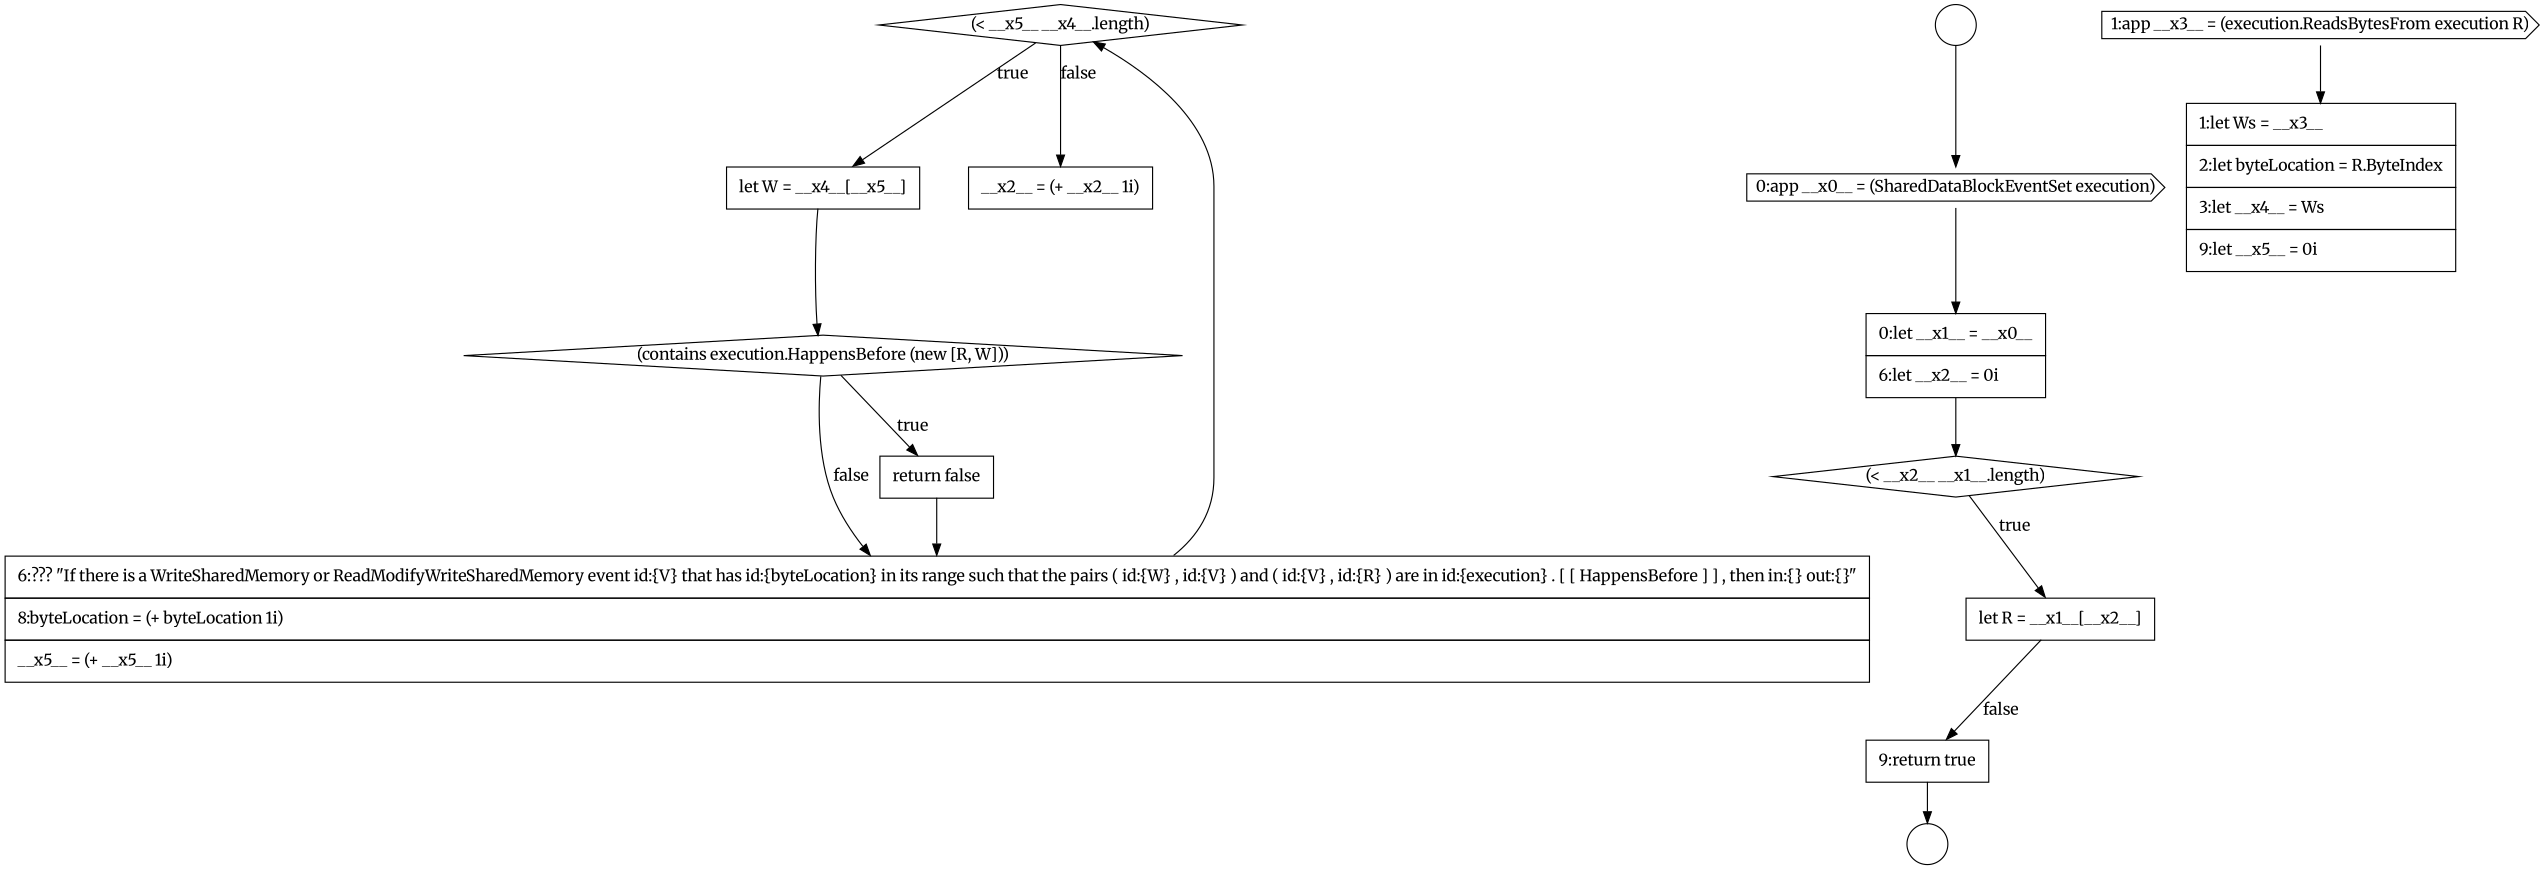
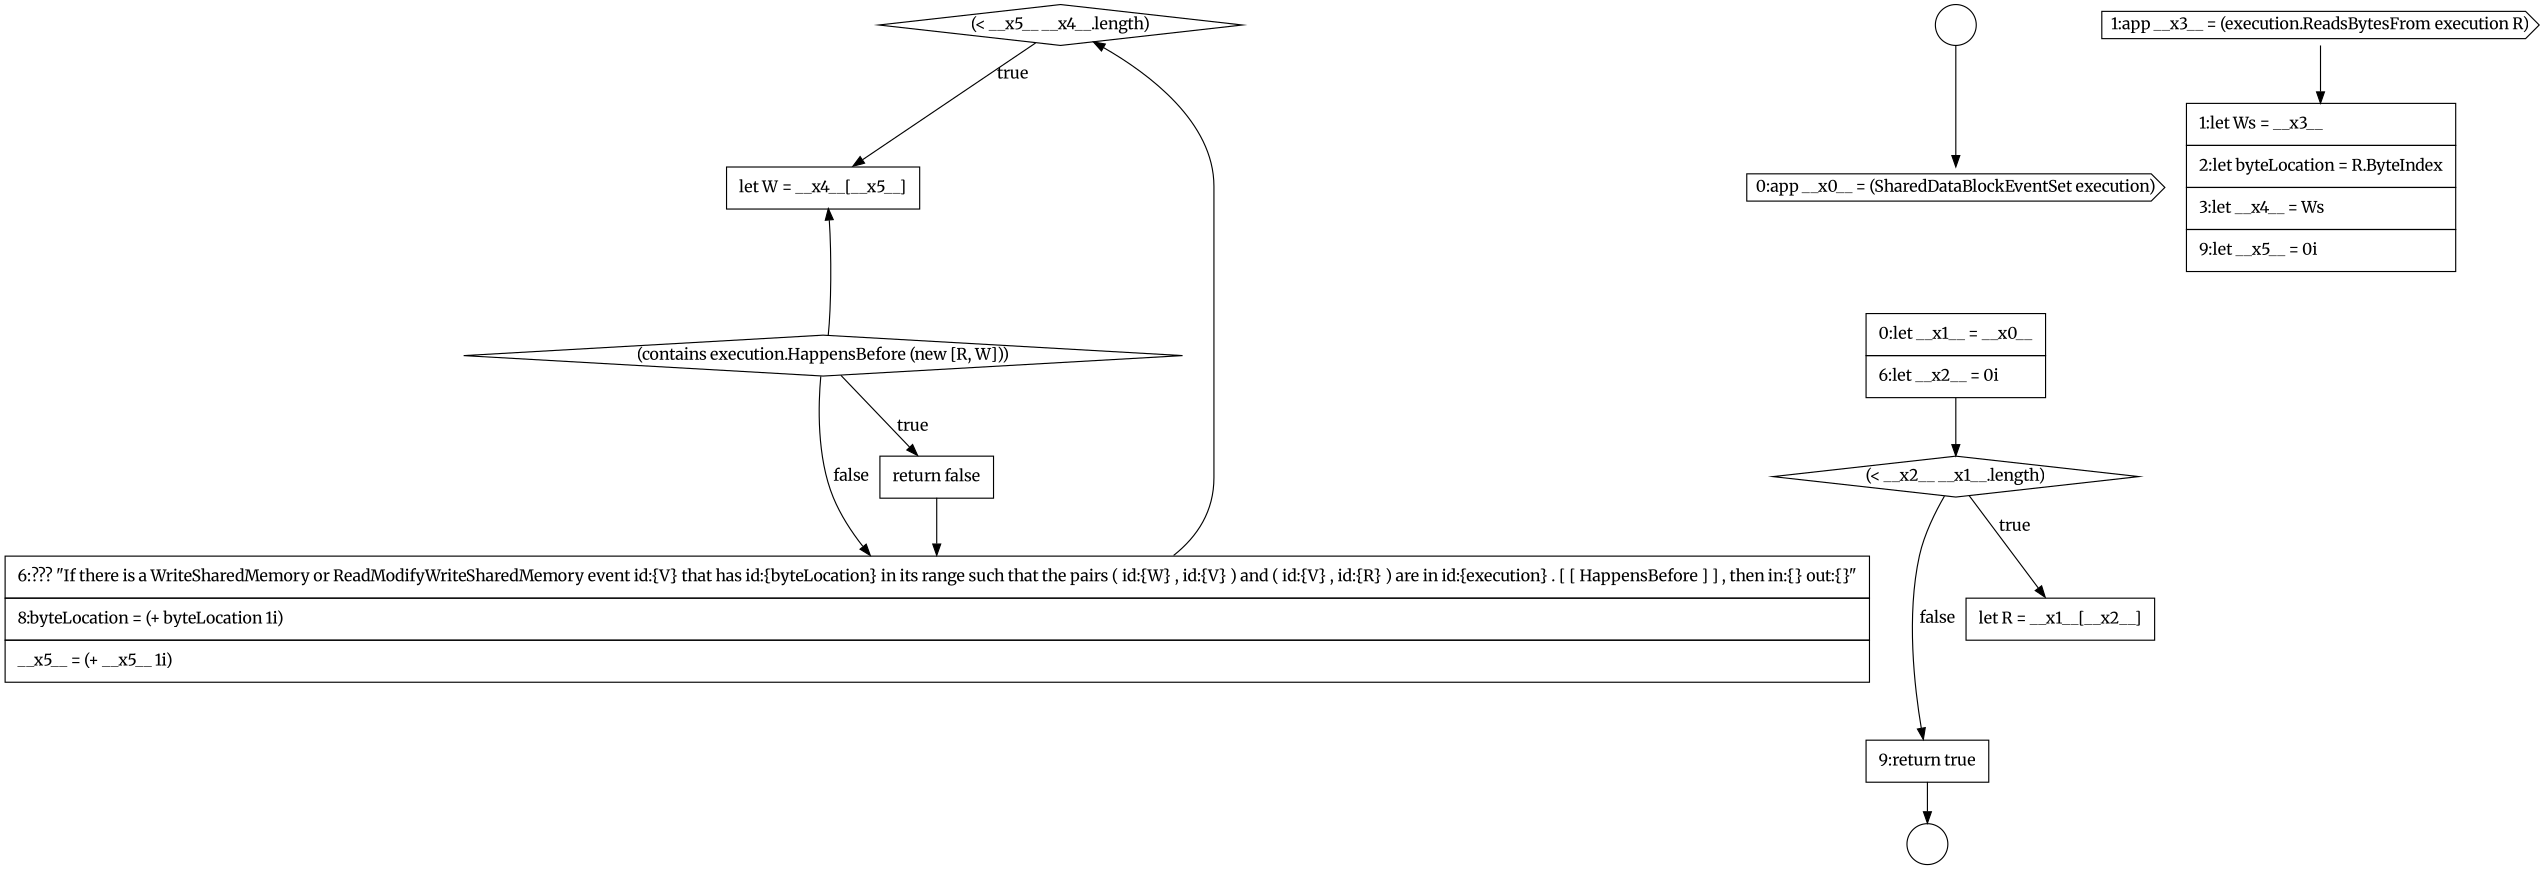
node "__x2__ = (+ __x2__ 1i)": removed
edge "0:app __x0__ = (SharedDataBlockEventSet execution)" -> "0:let __x1__ = __x0__": removed
edge "let W = __x4__[__x5__]" -> "(contains execution.HappensBefore (new [R, W]))": reversed
edge "let R = __x1__[__x2__]" -> "9:return true": now "(< __x2__ __x1__.length)" -> "9:return true"
